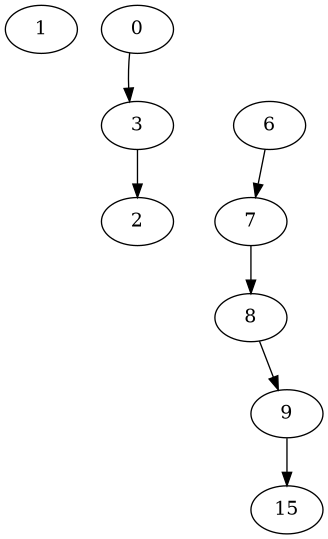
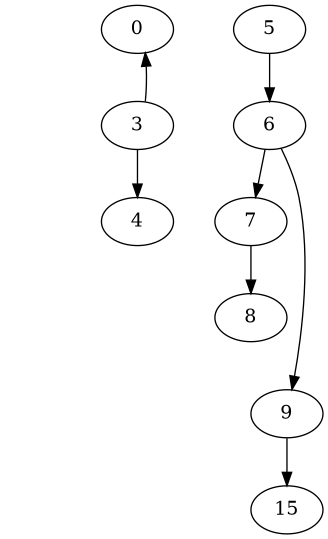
node "1": removed
node "5": added
edge "0" -> "3": reversed
node "2": label "2" -> "4"
edge "8" -> "9": now "6" -> "9"
